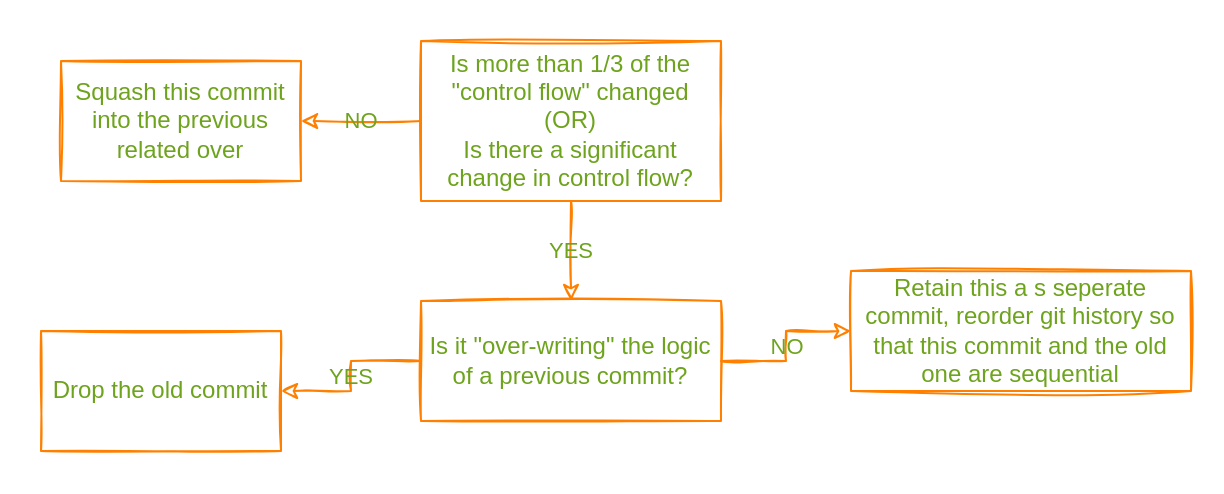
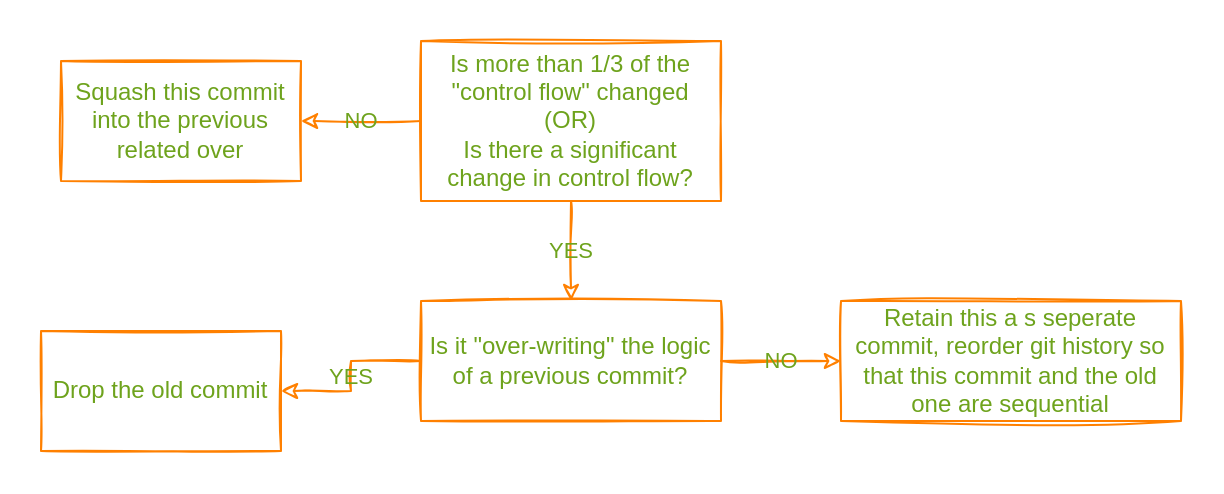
node "Retain this a s seperate commit, reorder git history so that this commit and the old one are sequential": moved (1021, 331) -> (1011, 361)
